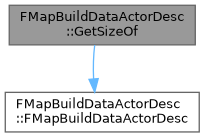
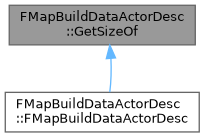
edge "FMapBuildDataActorDesc ::GetSizeOf" -> "FMapBuildDataActorDesc ::FMapBuildDataActorDesc": reversed
